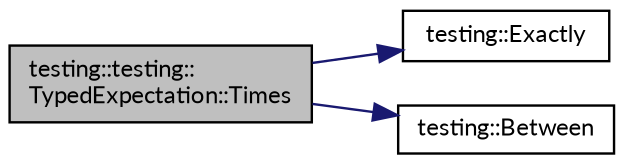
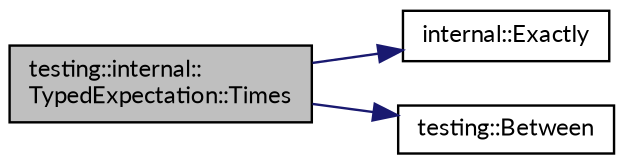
node "testing::Exactly": label "testing::Exactly" -> "internal::Exactly"
node "testing::testing:: TypedExpectation::Times": label "testing::testing:: TypedExpectation::Times" -> "testing::internal:: TypedExpectation::Times"
